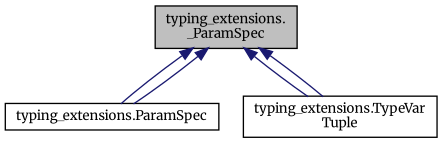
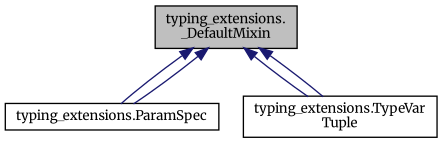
node "typing_extensions. _ParamSpec": label "typing_extensions. _ParamSpec" -> "typing_extensions. _DefaultMixin"
